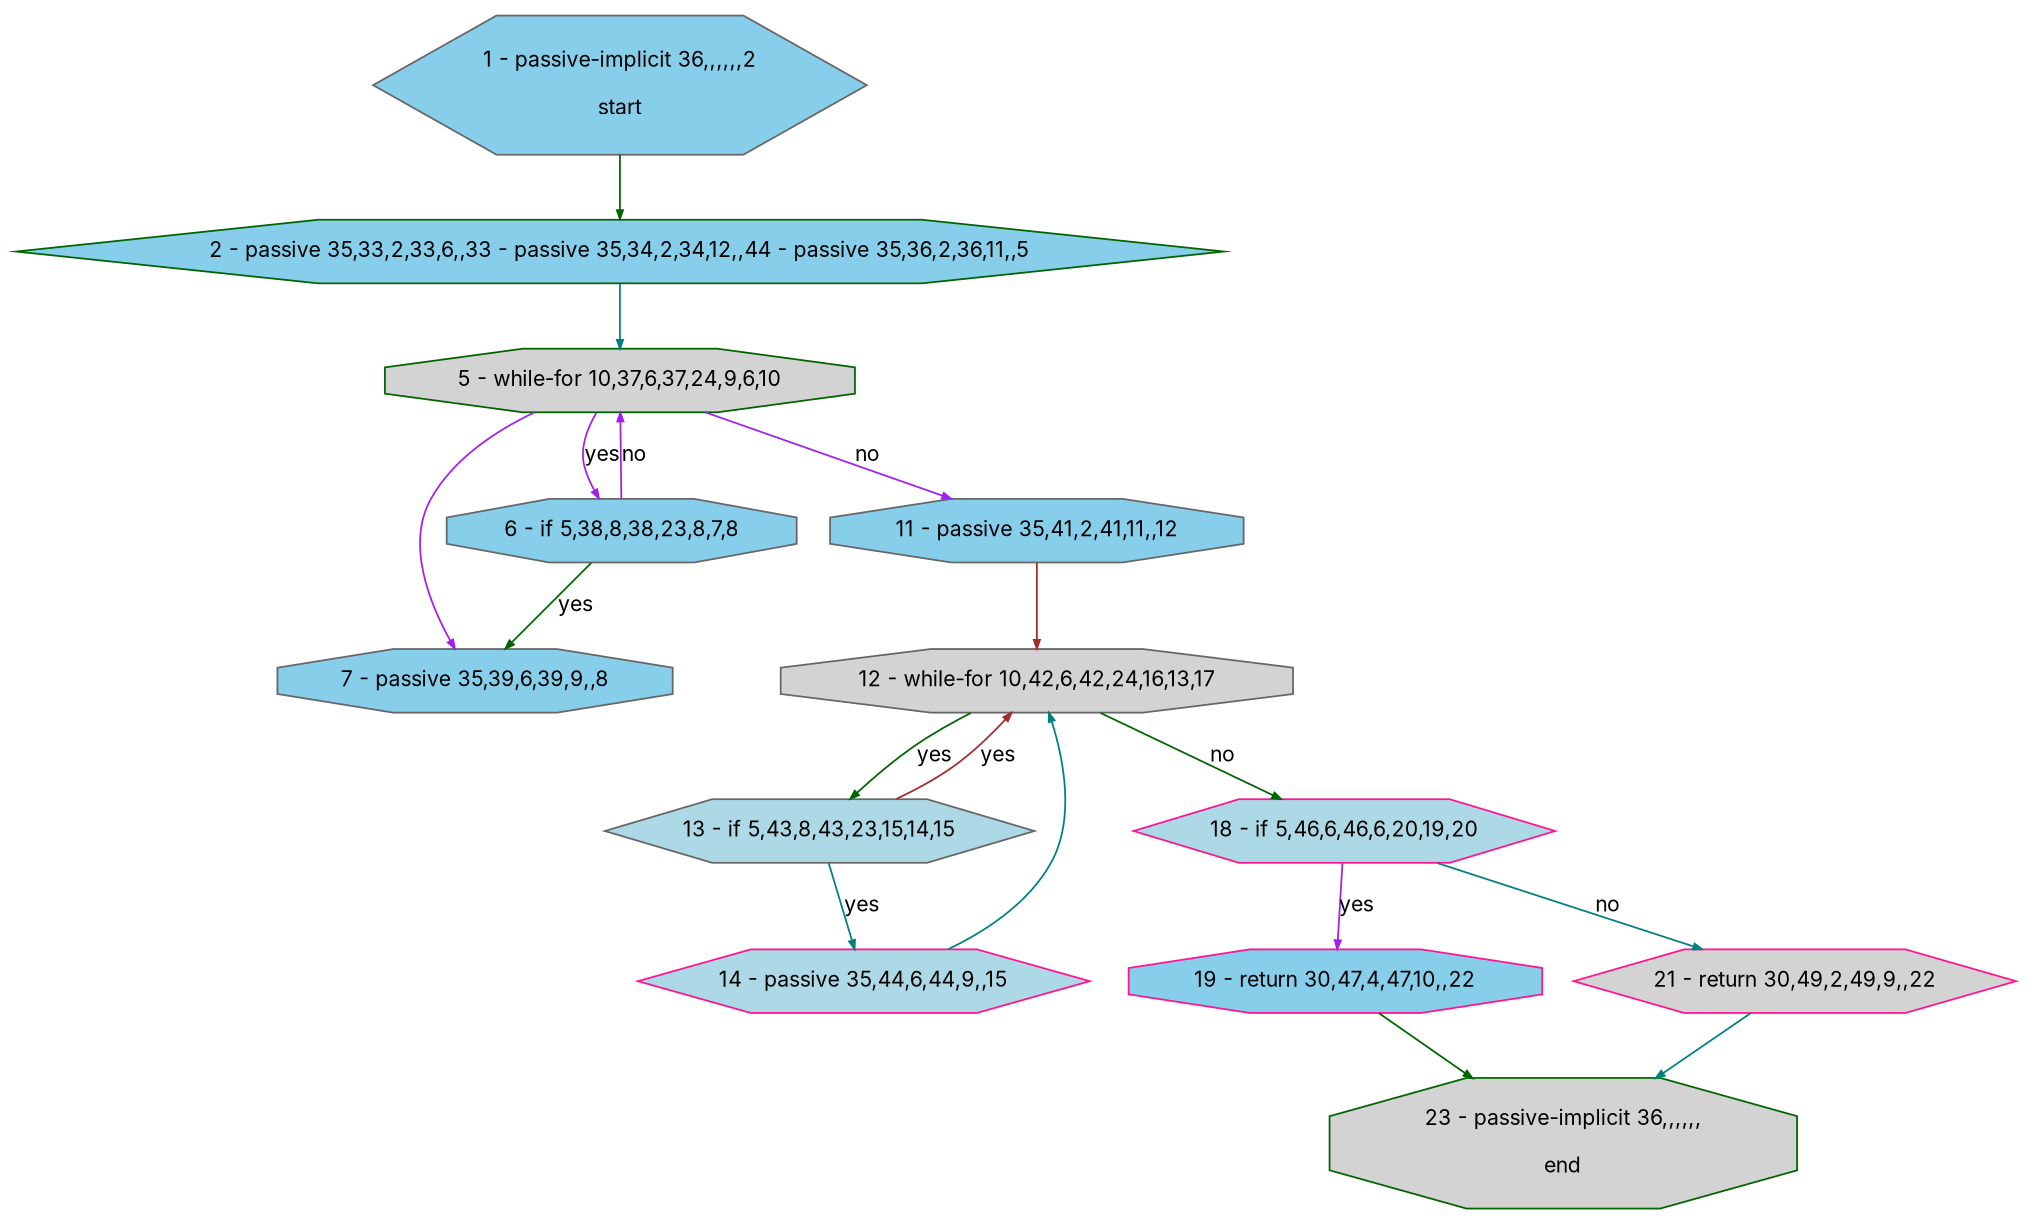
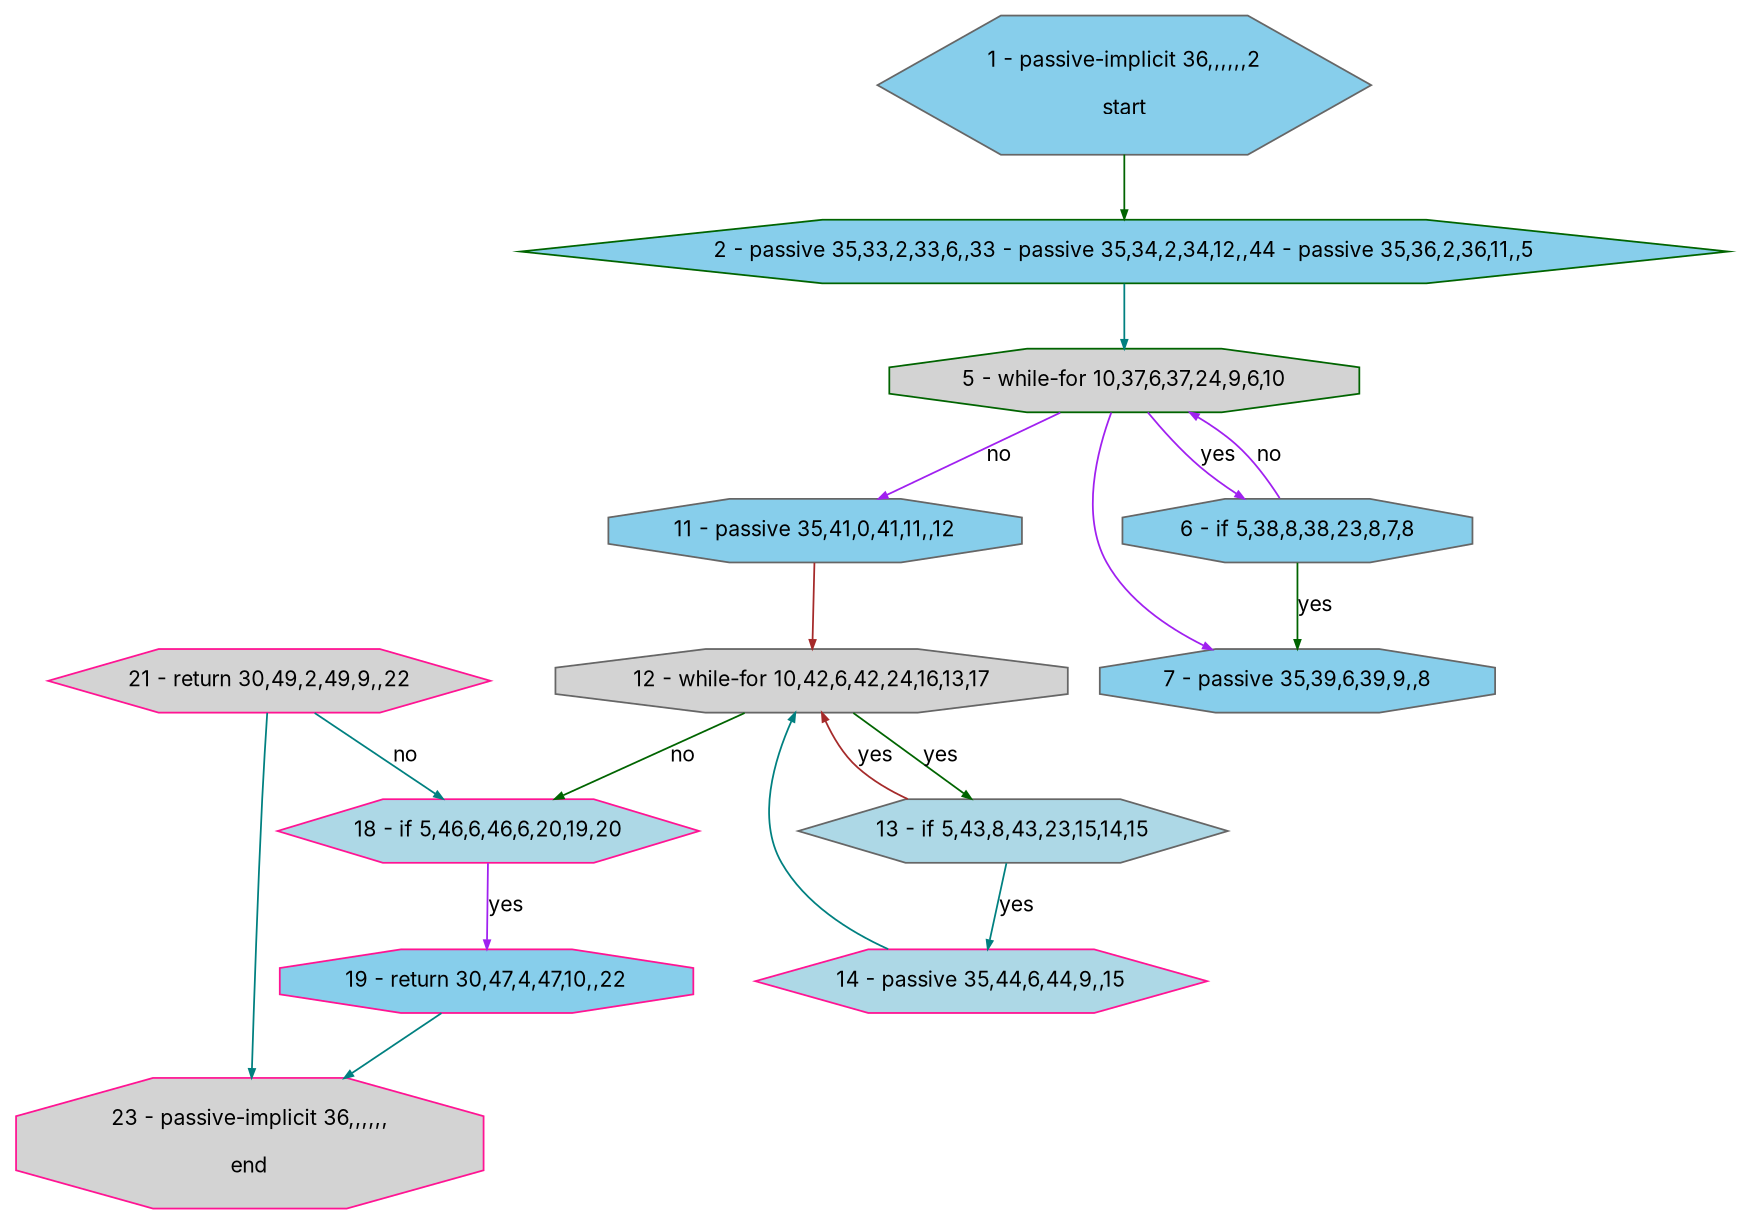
node "11 - passive 35,41,2,41,11,,12": label "11 - passive 35,41,2,41,11,,12" -> "11 - passive 35,41,0,41,11,,12"
edge "18 - if 5,46,6,46,6,20,19,20" -> "21 - return 30,49,2,49,9,,22": reversed
edge "19 - return 30,47,4,47,10,,22" -> "23 - passive-implicit 36,,,,,, end": color darkgreen -> teal
node "23 - passive-implicit 36,,,,,, end": color darkgreen -> deeppink
